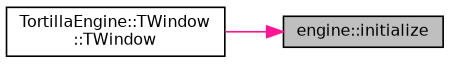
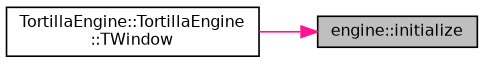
node "TortillaEngine::TWindow ::TWindow": label "TortillaEngine::TWindow ::TWindow" -> "TortillaEngine::TortillaEngine ::TWindow"
